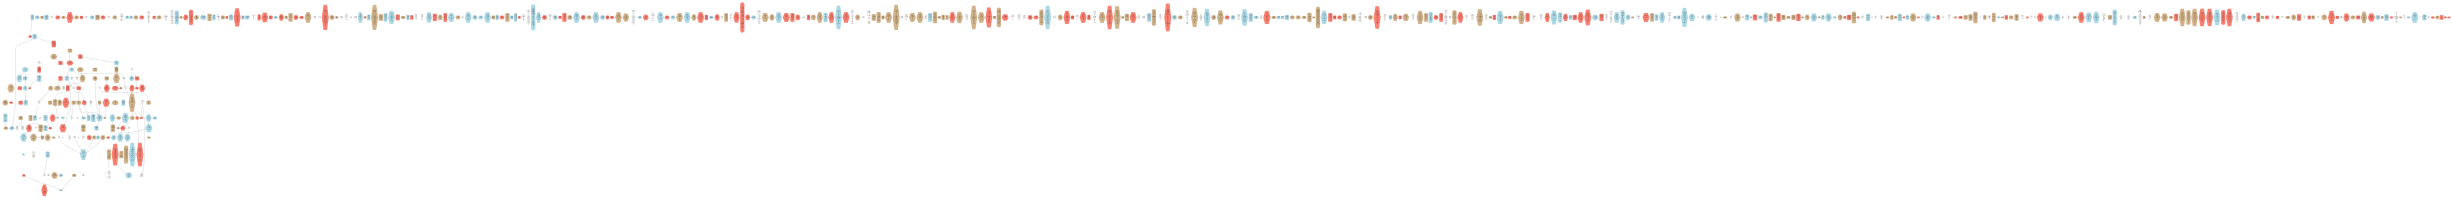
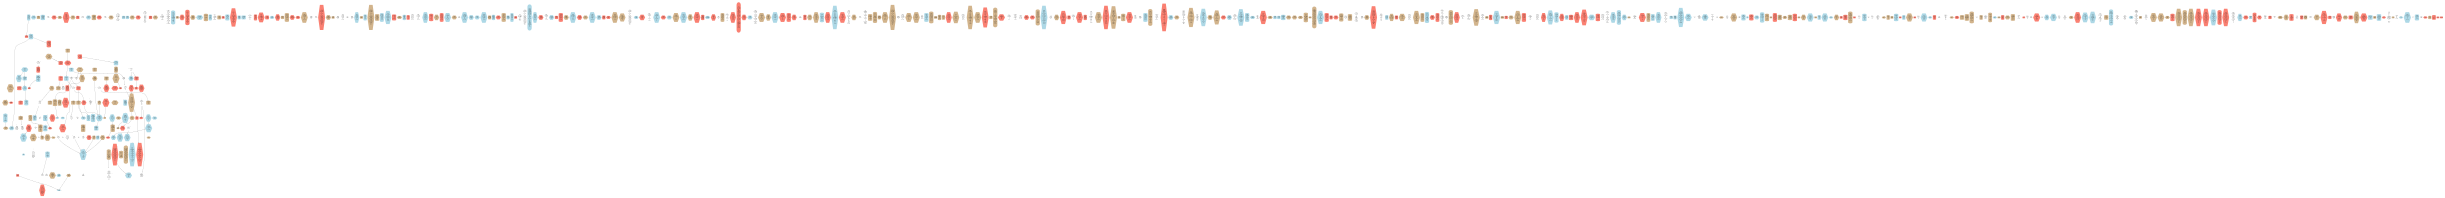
node "# 0x28f6 PUSHX Data PUSHX Data JUMP": removed
node "# 0x14c PUSHX LogicData EQ PUSHX Data JUMPI": shape hexagon -> cylinder
